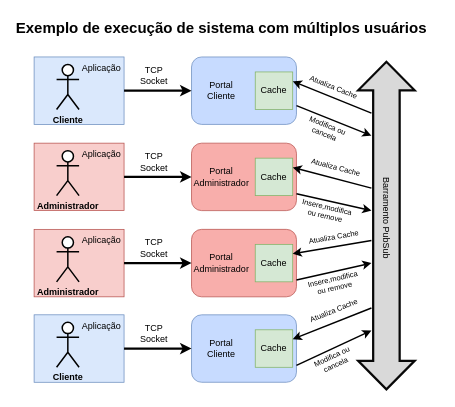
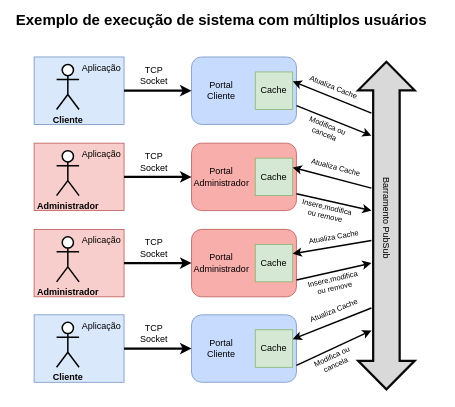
node "Exemplo de execução de sistema com múltiplos usuários": moved (222, 27) -> (222, 19)
